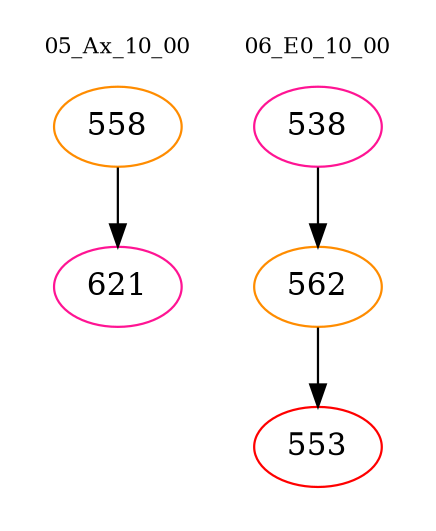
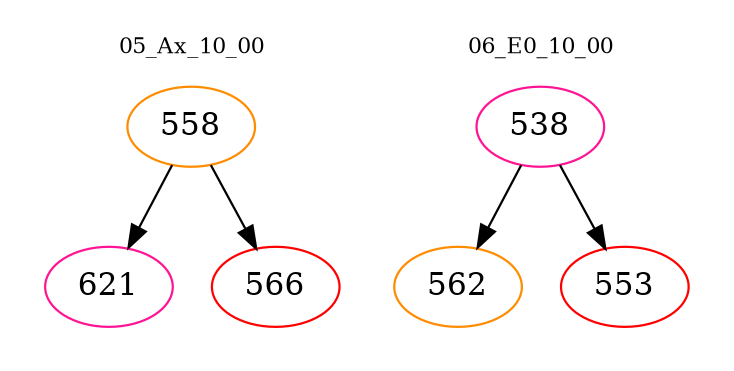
node "566": added
edge "562" -> "553": now "538" -> "553"
